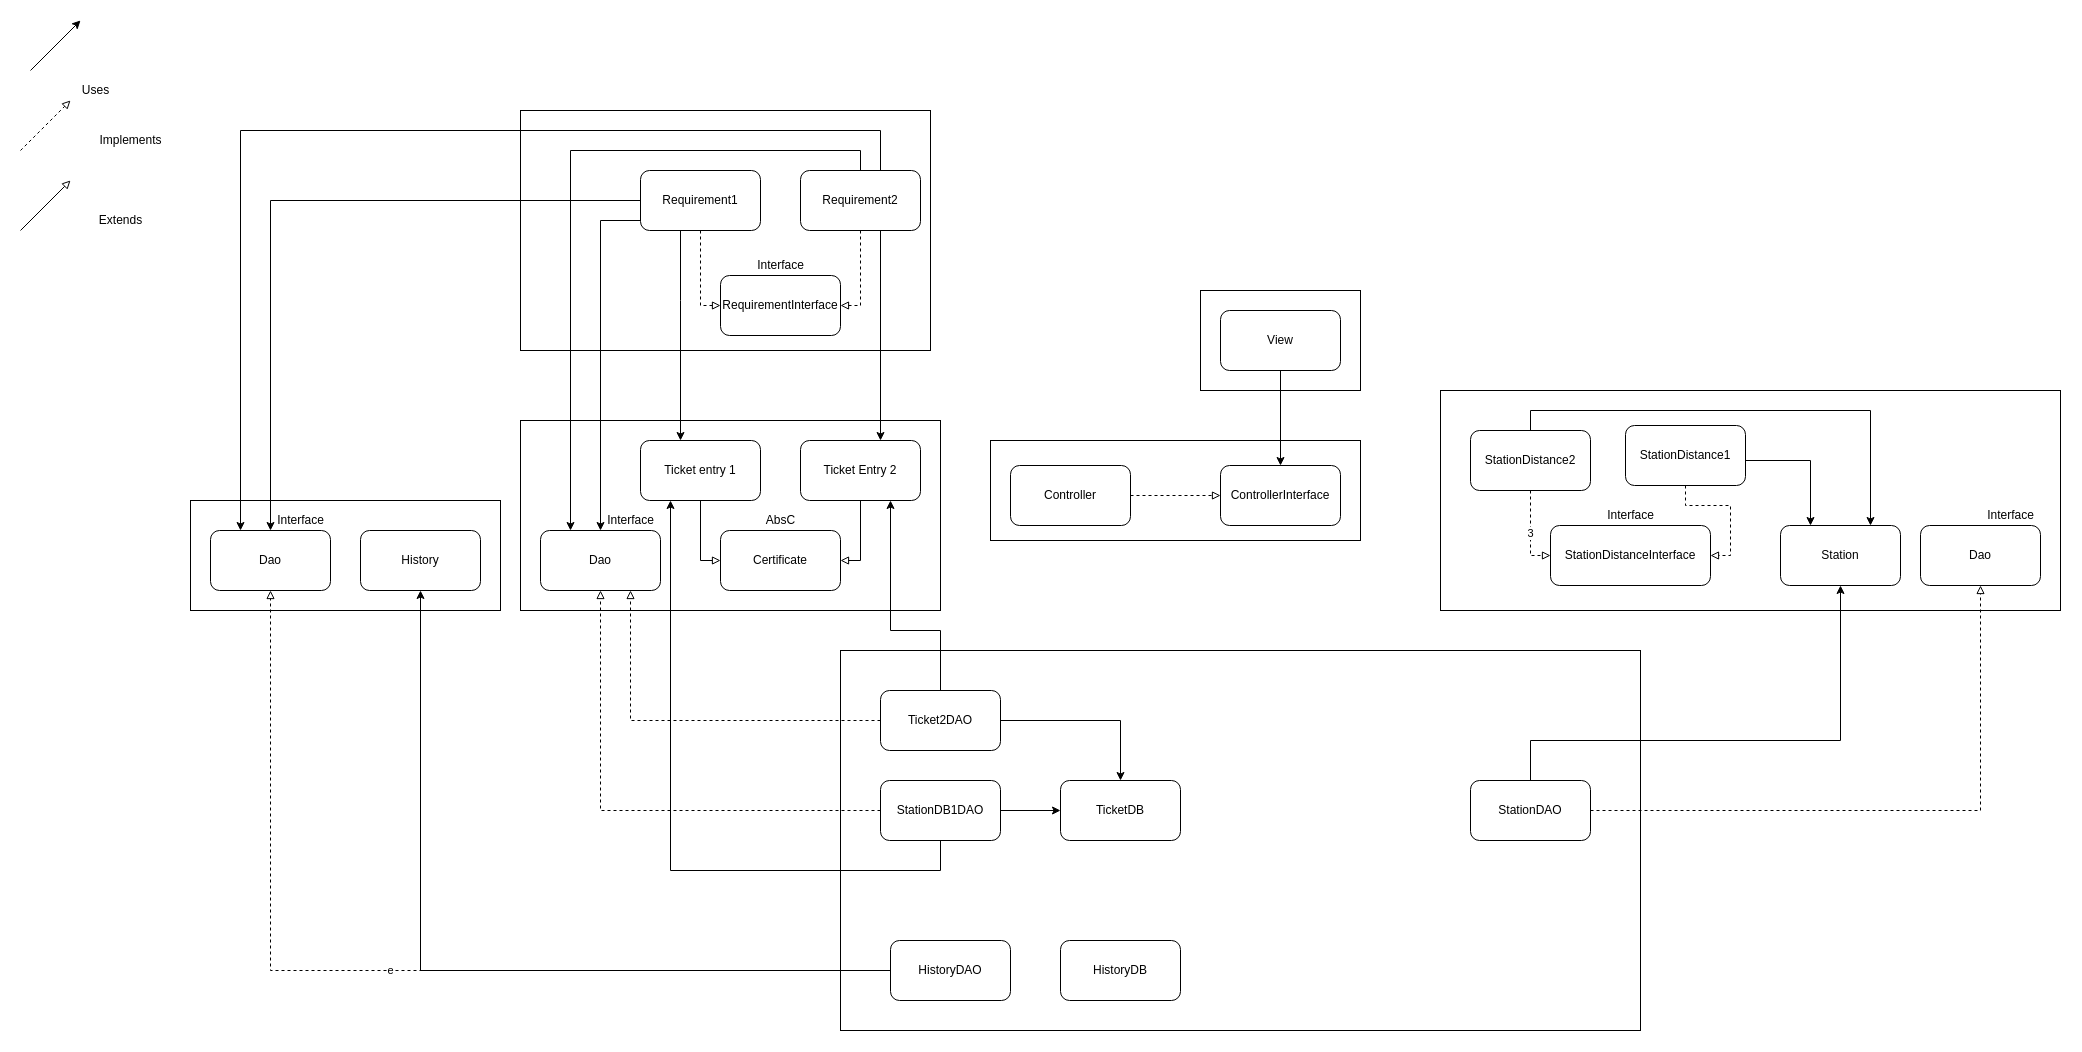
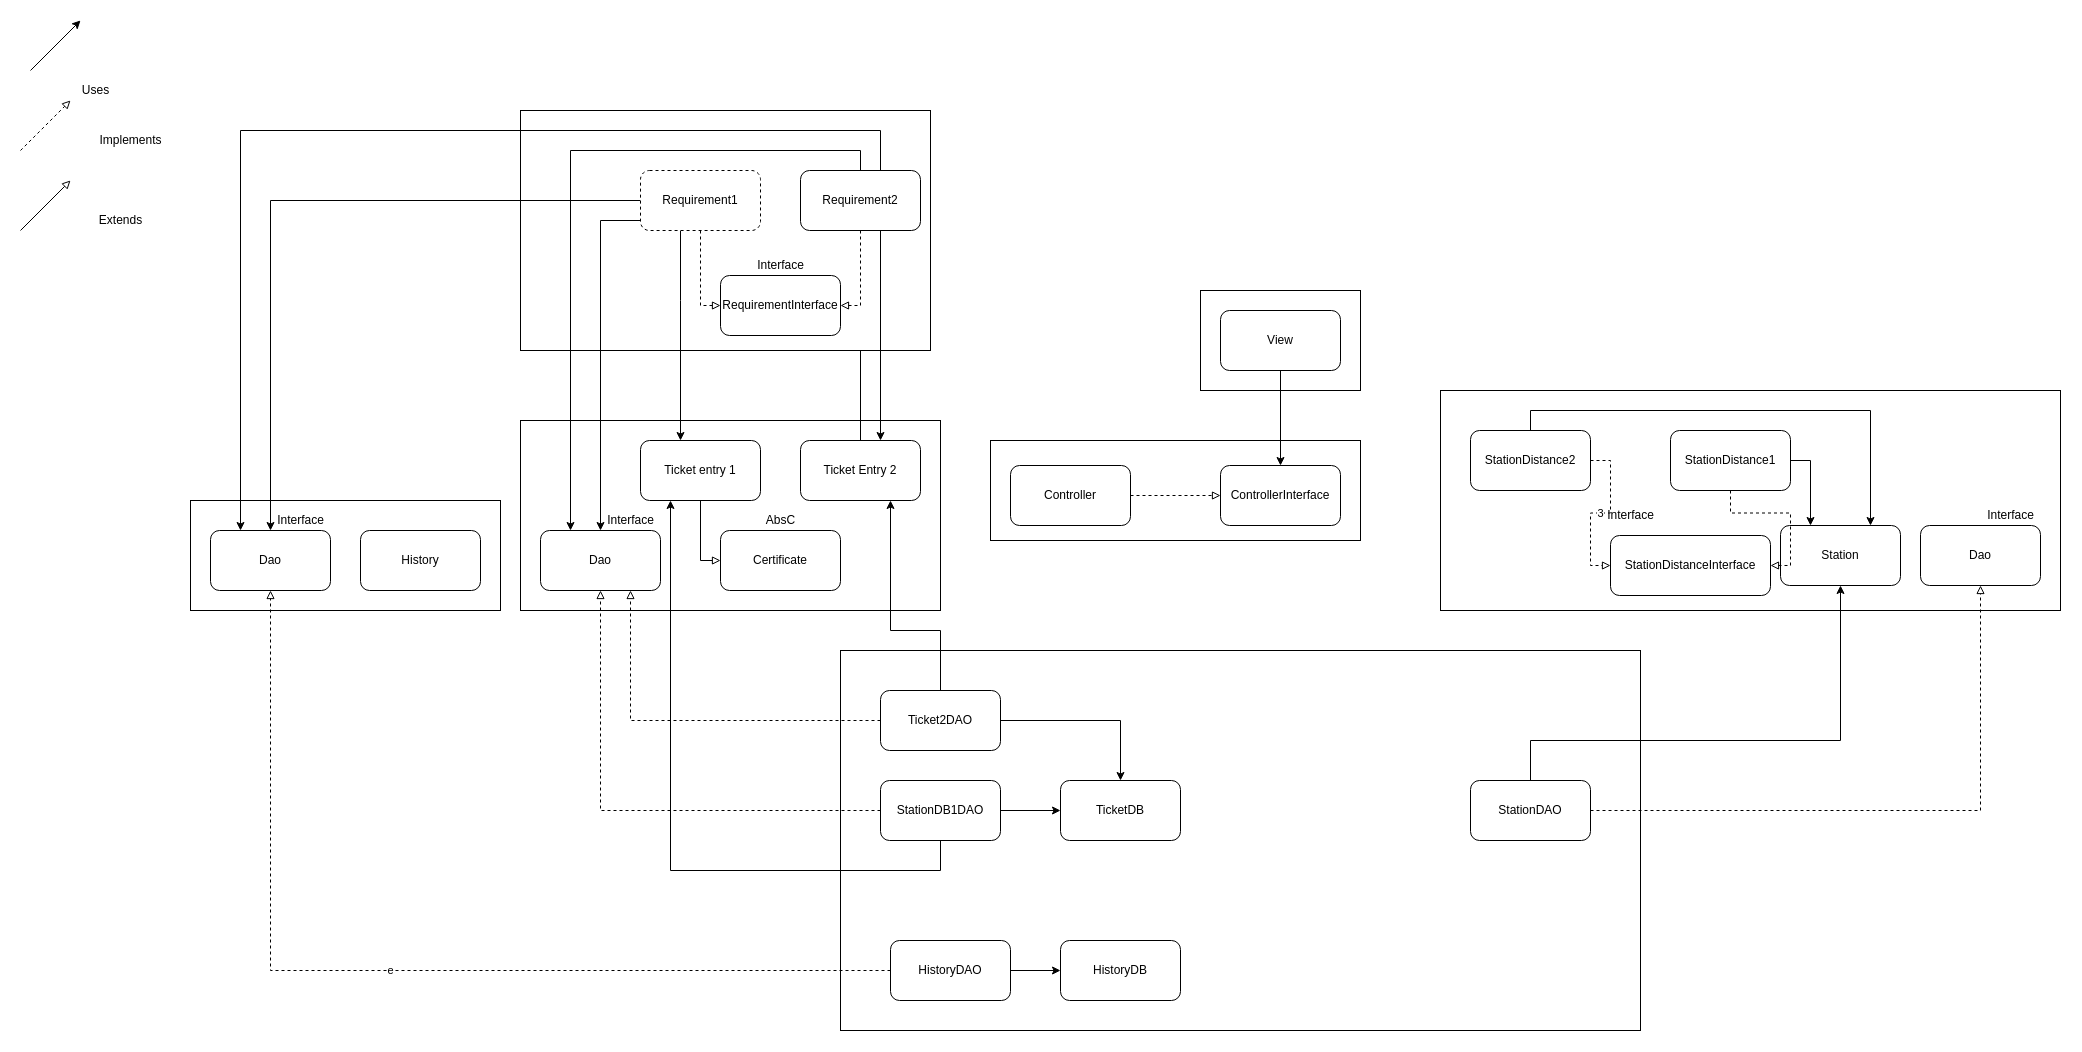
node "Requirement1": style solid -> dashed
node "StationDistance1": moved (1686, 456) -> (1731, 461)
edge "Ticket Entry 2" -> "Certificate": now "Ticket Entry 2" -> "Requirement2"
node "StationDistanceInterface": moved (1631, 556) -> (1691, 566)
edge "HistoryDAO" -> "History": now "HistoryDAO" -> "HistoryDB"
